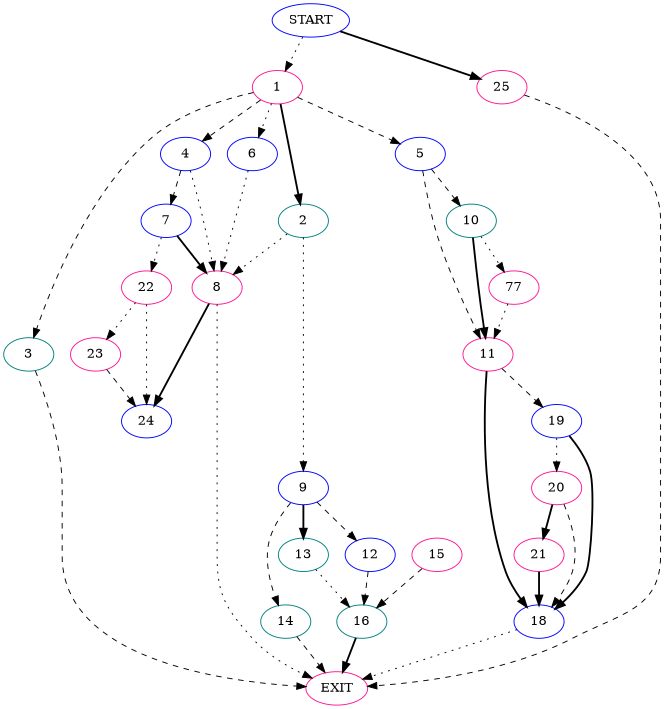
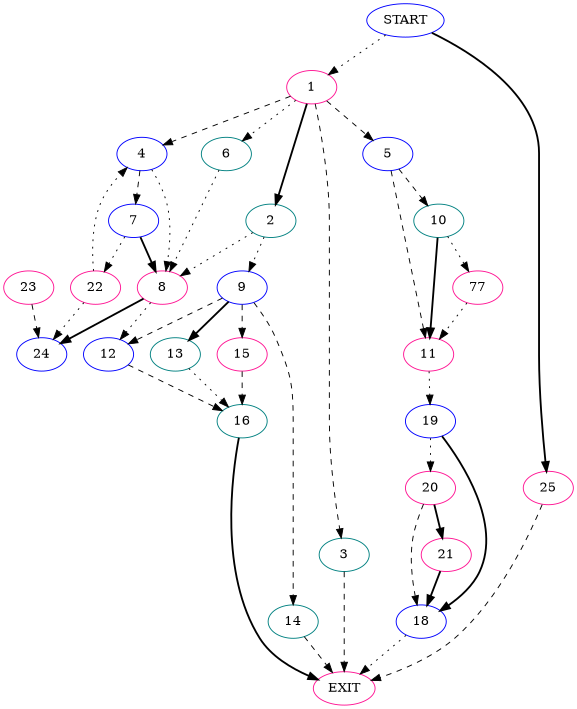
node "6": color blue -> teal
edge "9" -> "15": added
edge "22" -> "23": now "22" -> "4"
edge "11" -> "19": style dashed -> dotted
edge "11" -> "18": removed
edge "8" -> "EXIT": now "8" -> "12"
